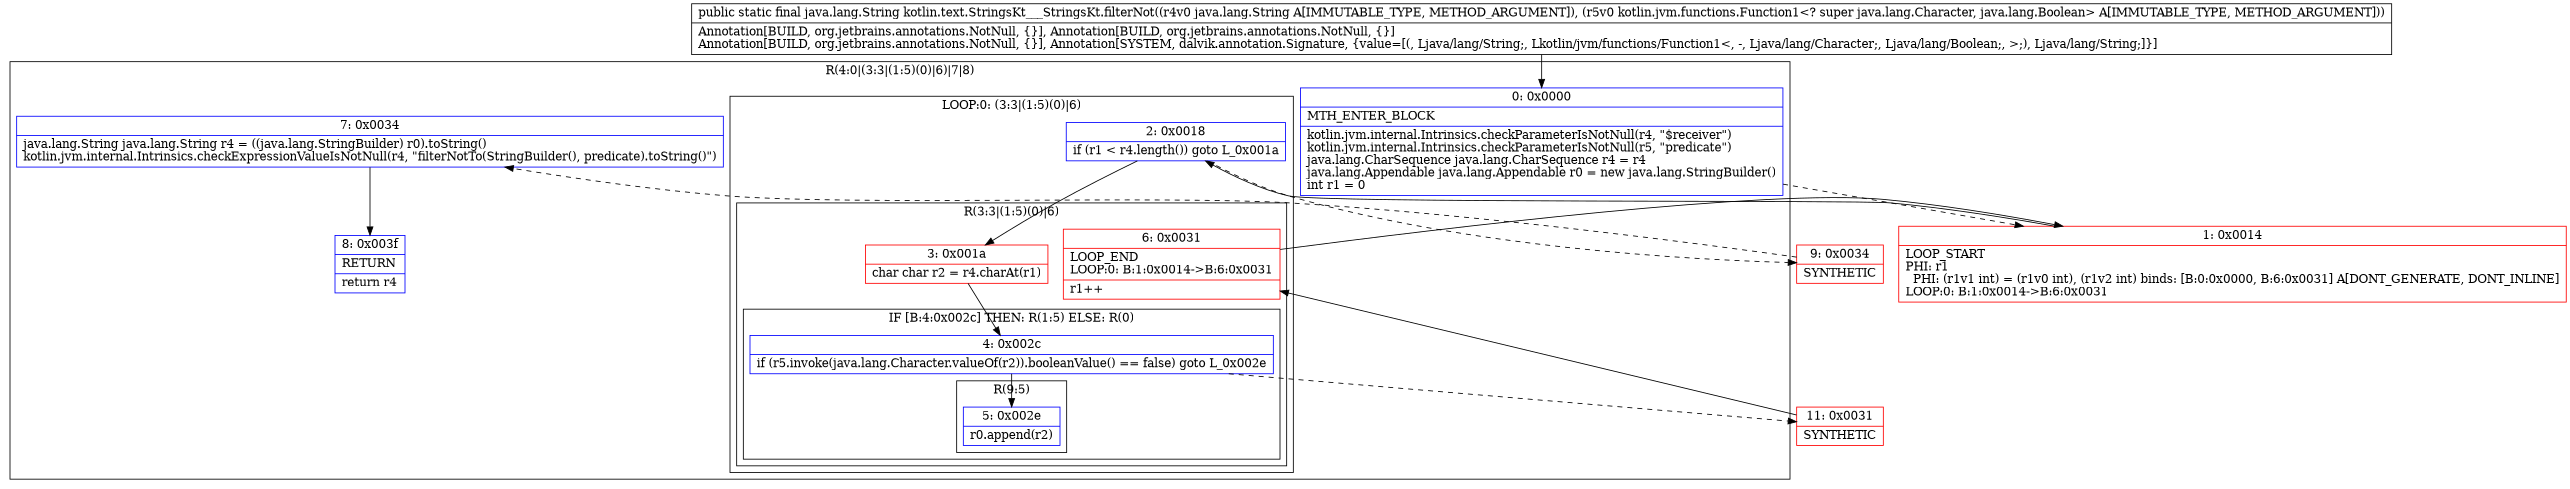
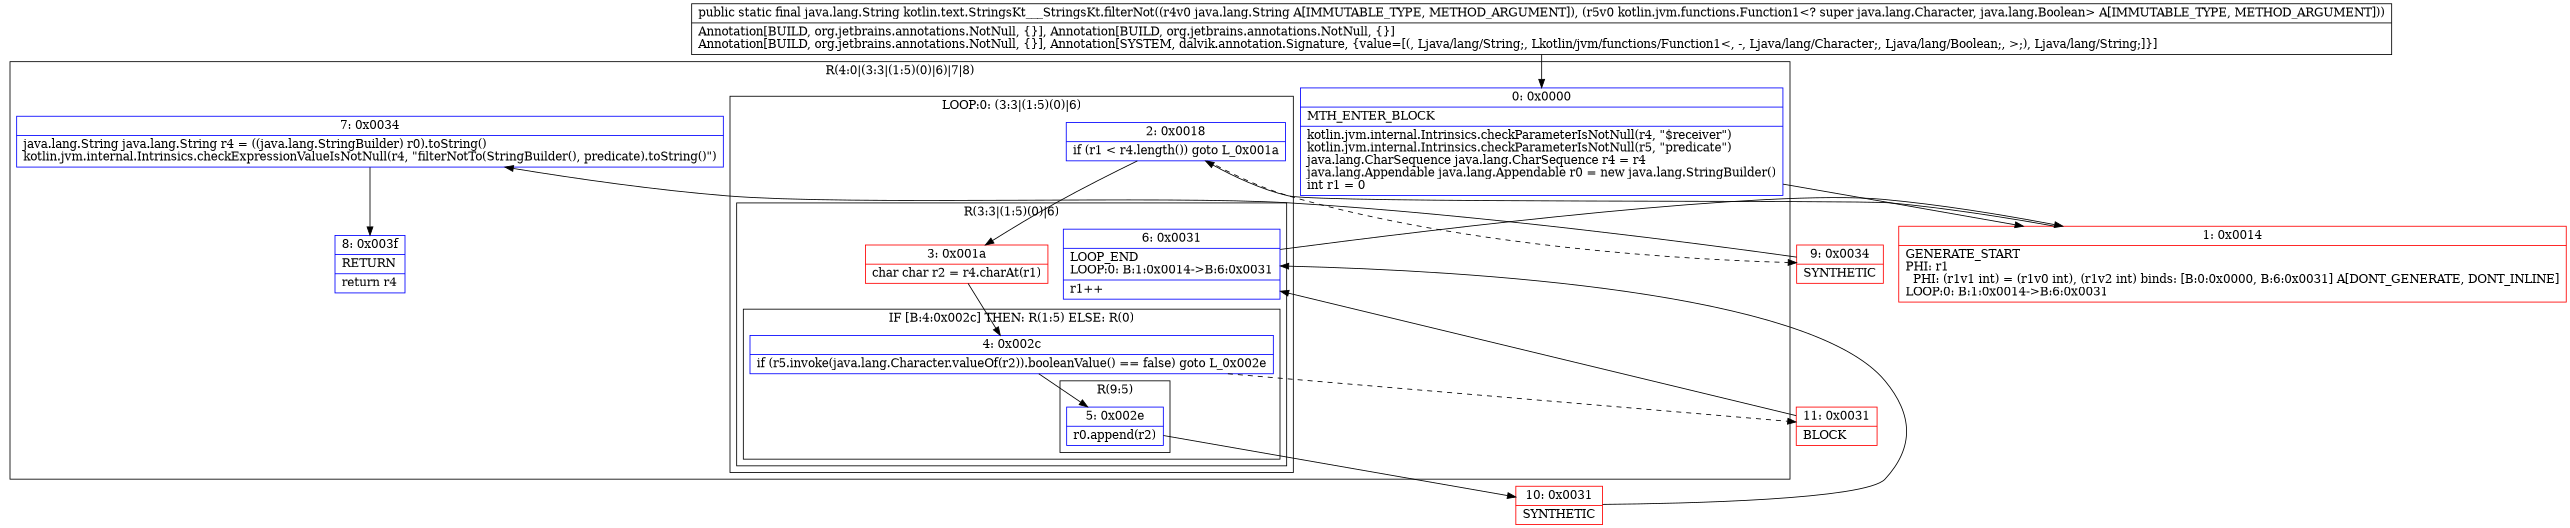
edge "0: 0x0000" -> "1: 0x0014": style dashed -> solid
edge "9: 0x0034" -> "7: 0x0034": style dashed -> solid
node "1: 0x0014": text "LOOP_START" -> "GENERATE_START"
node "6: 0x0031": color red -> blue
node "11: 0x0031": text "SYNTHETIC" -> "BLOCK"
node "10: 0x0031": added
